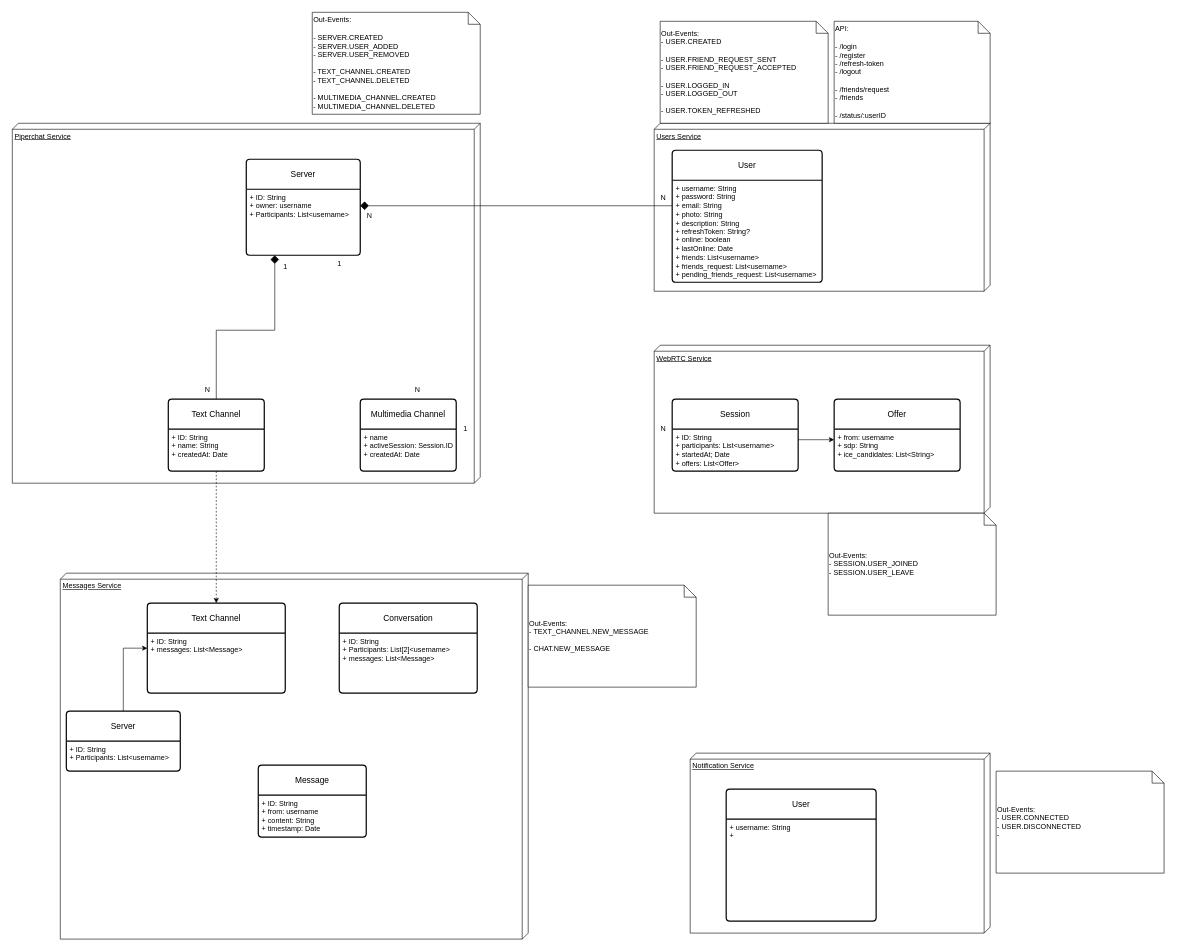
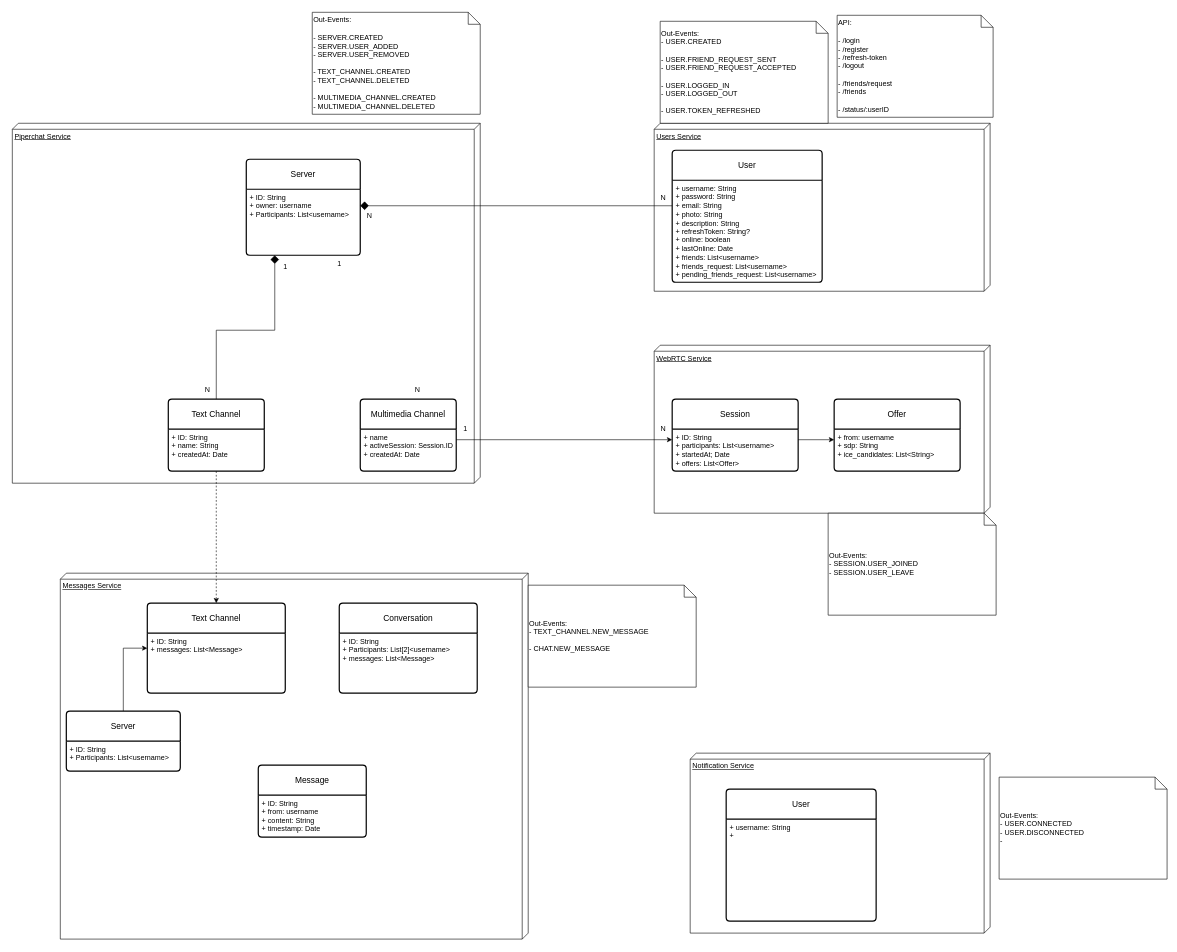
node "API: - /login - /register - /refresh-token - /logout - /friends/request - /friends - /status/:userID": moved (912, 72) -> (915, 66)
edge "+ name + activeSession: Session.ID + createdAt: Date" -> "+ ID: String + participants: List<username> + startedAt; Date + offers: List<Offer>": added
node "Out-Events: - USER.CONNECTED - USER.DISCONNECTED -": moved (1080, 822) -> (1083, 828)
